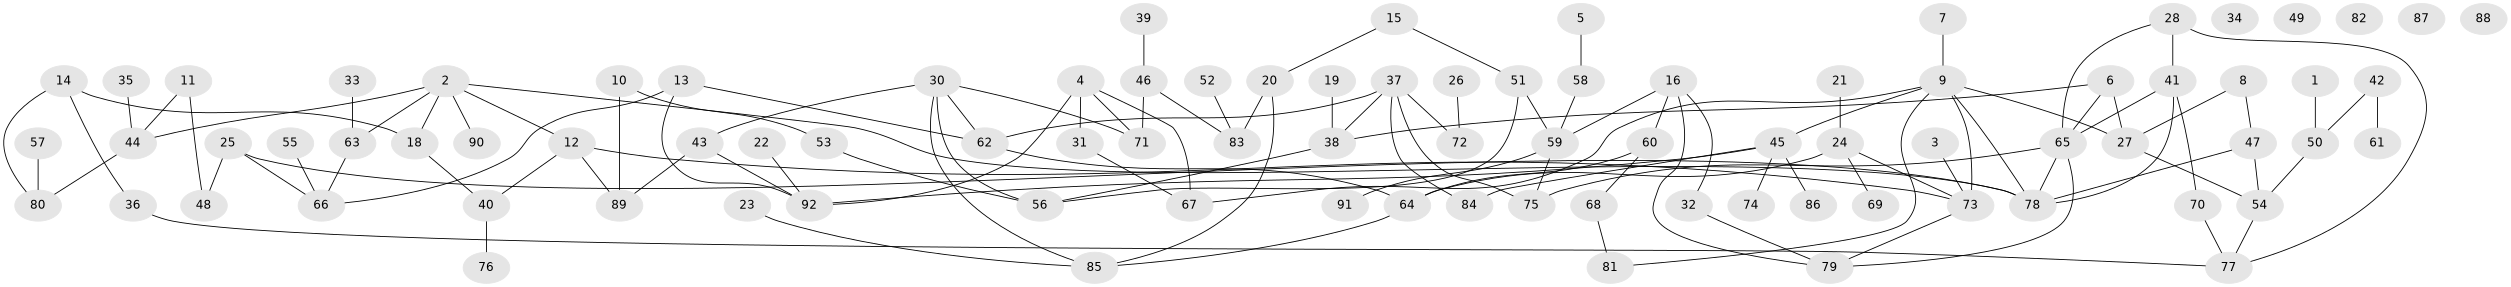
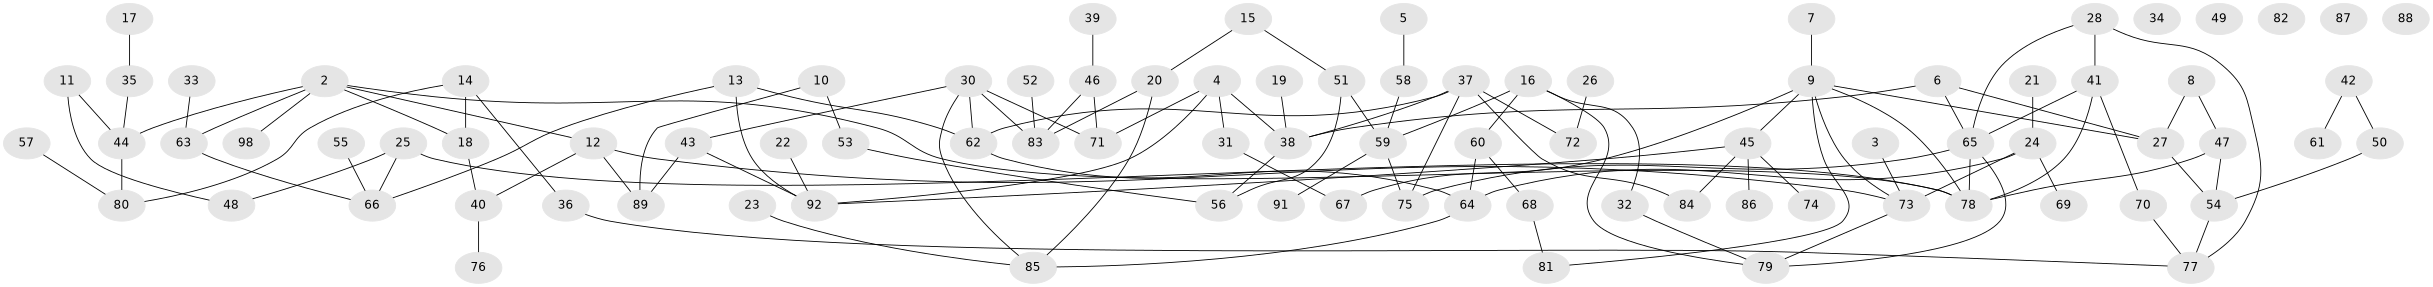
node "17": added
node "1": removed
edge "4" -- "67": now "4" -- "38"
node "90": label "90" -> "98"
edge "30" -- "56": now "30" -- "83"
